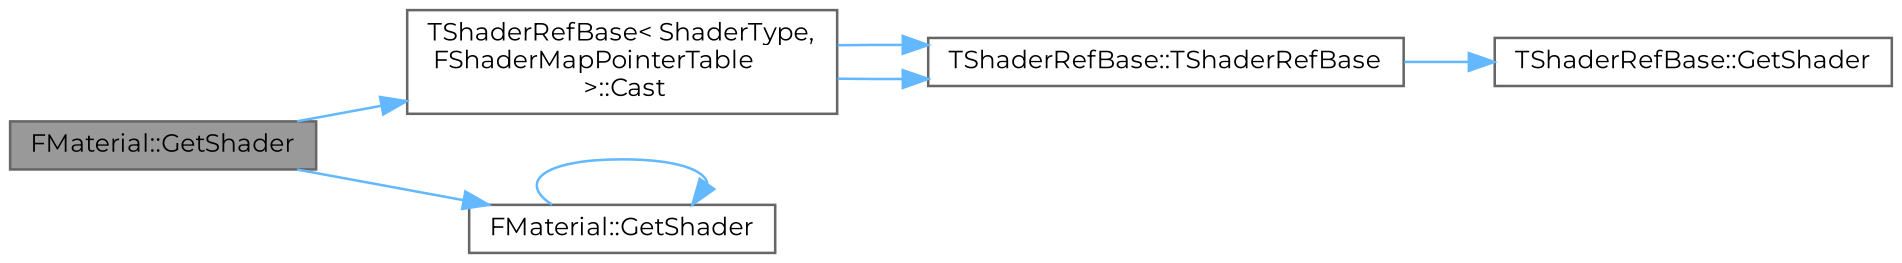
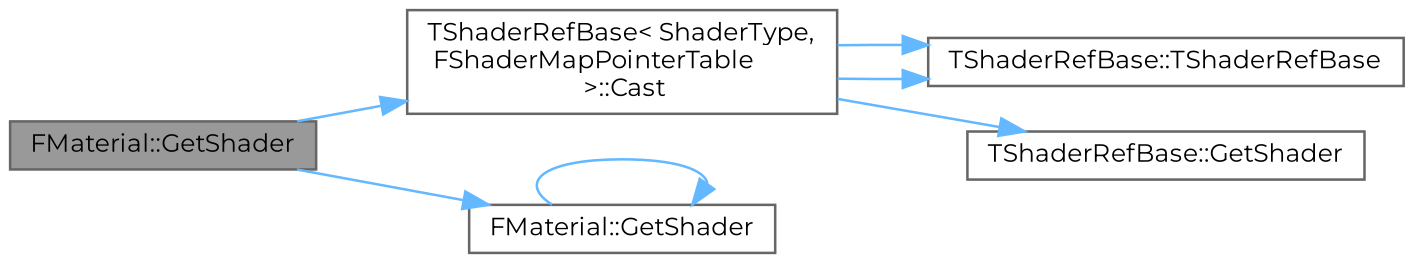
edge "TShaderRefBase::TShaderRefBase" -> "TShaderRefBase::GetShader": now "TShaderRefBase< ShaderType, FShaderMapPointerTable >::Cast" -> "TShaderRefBase::GetShader"
